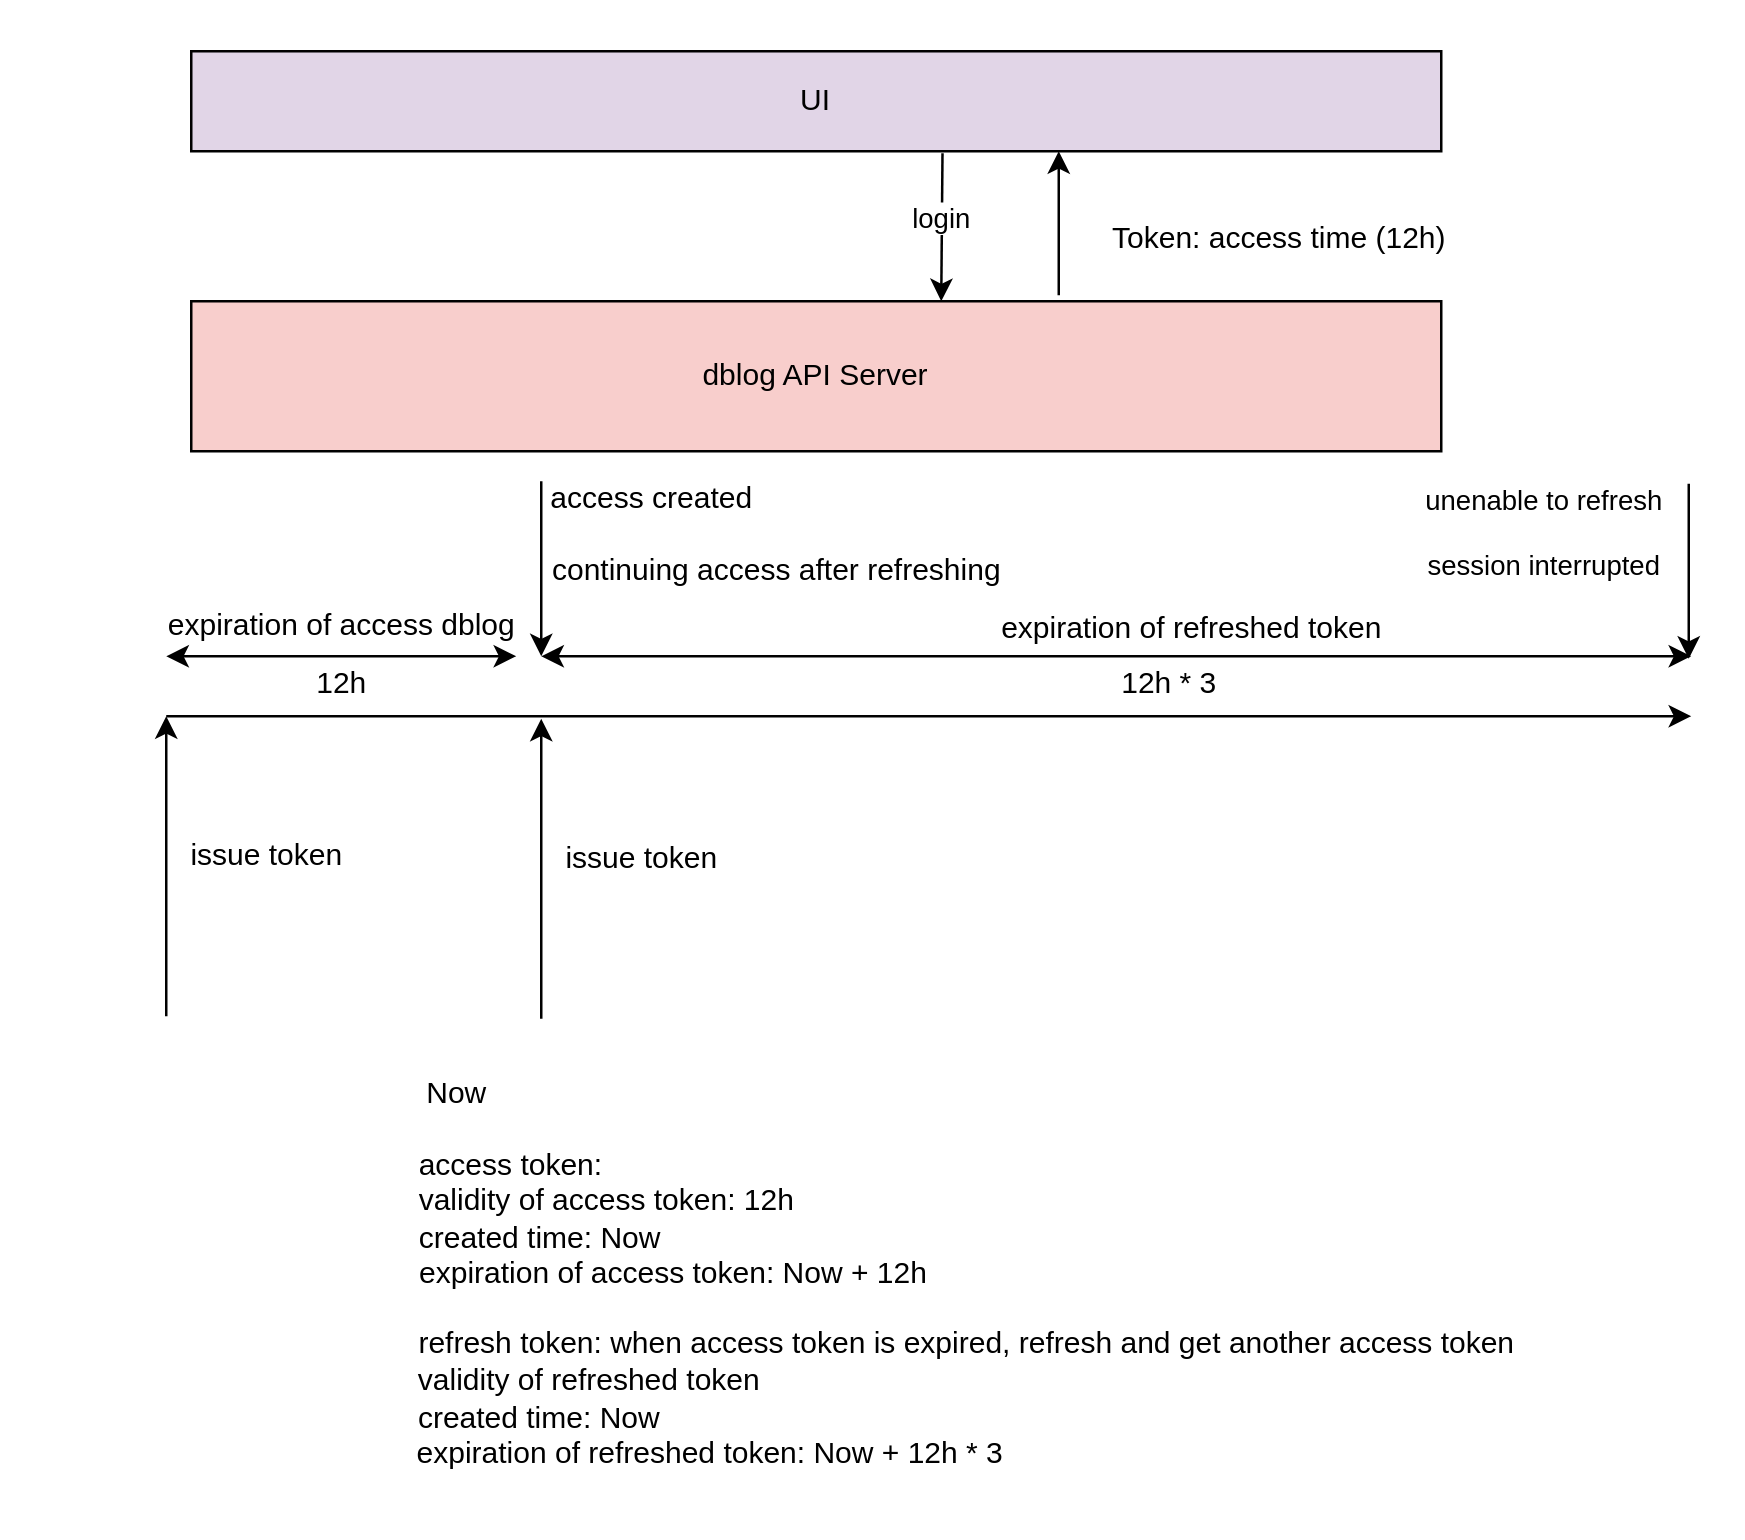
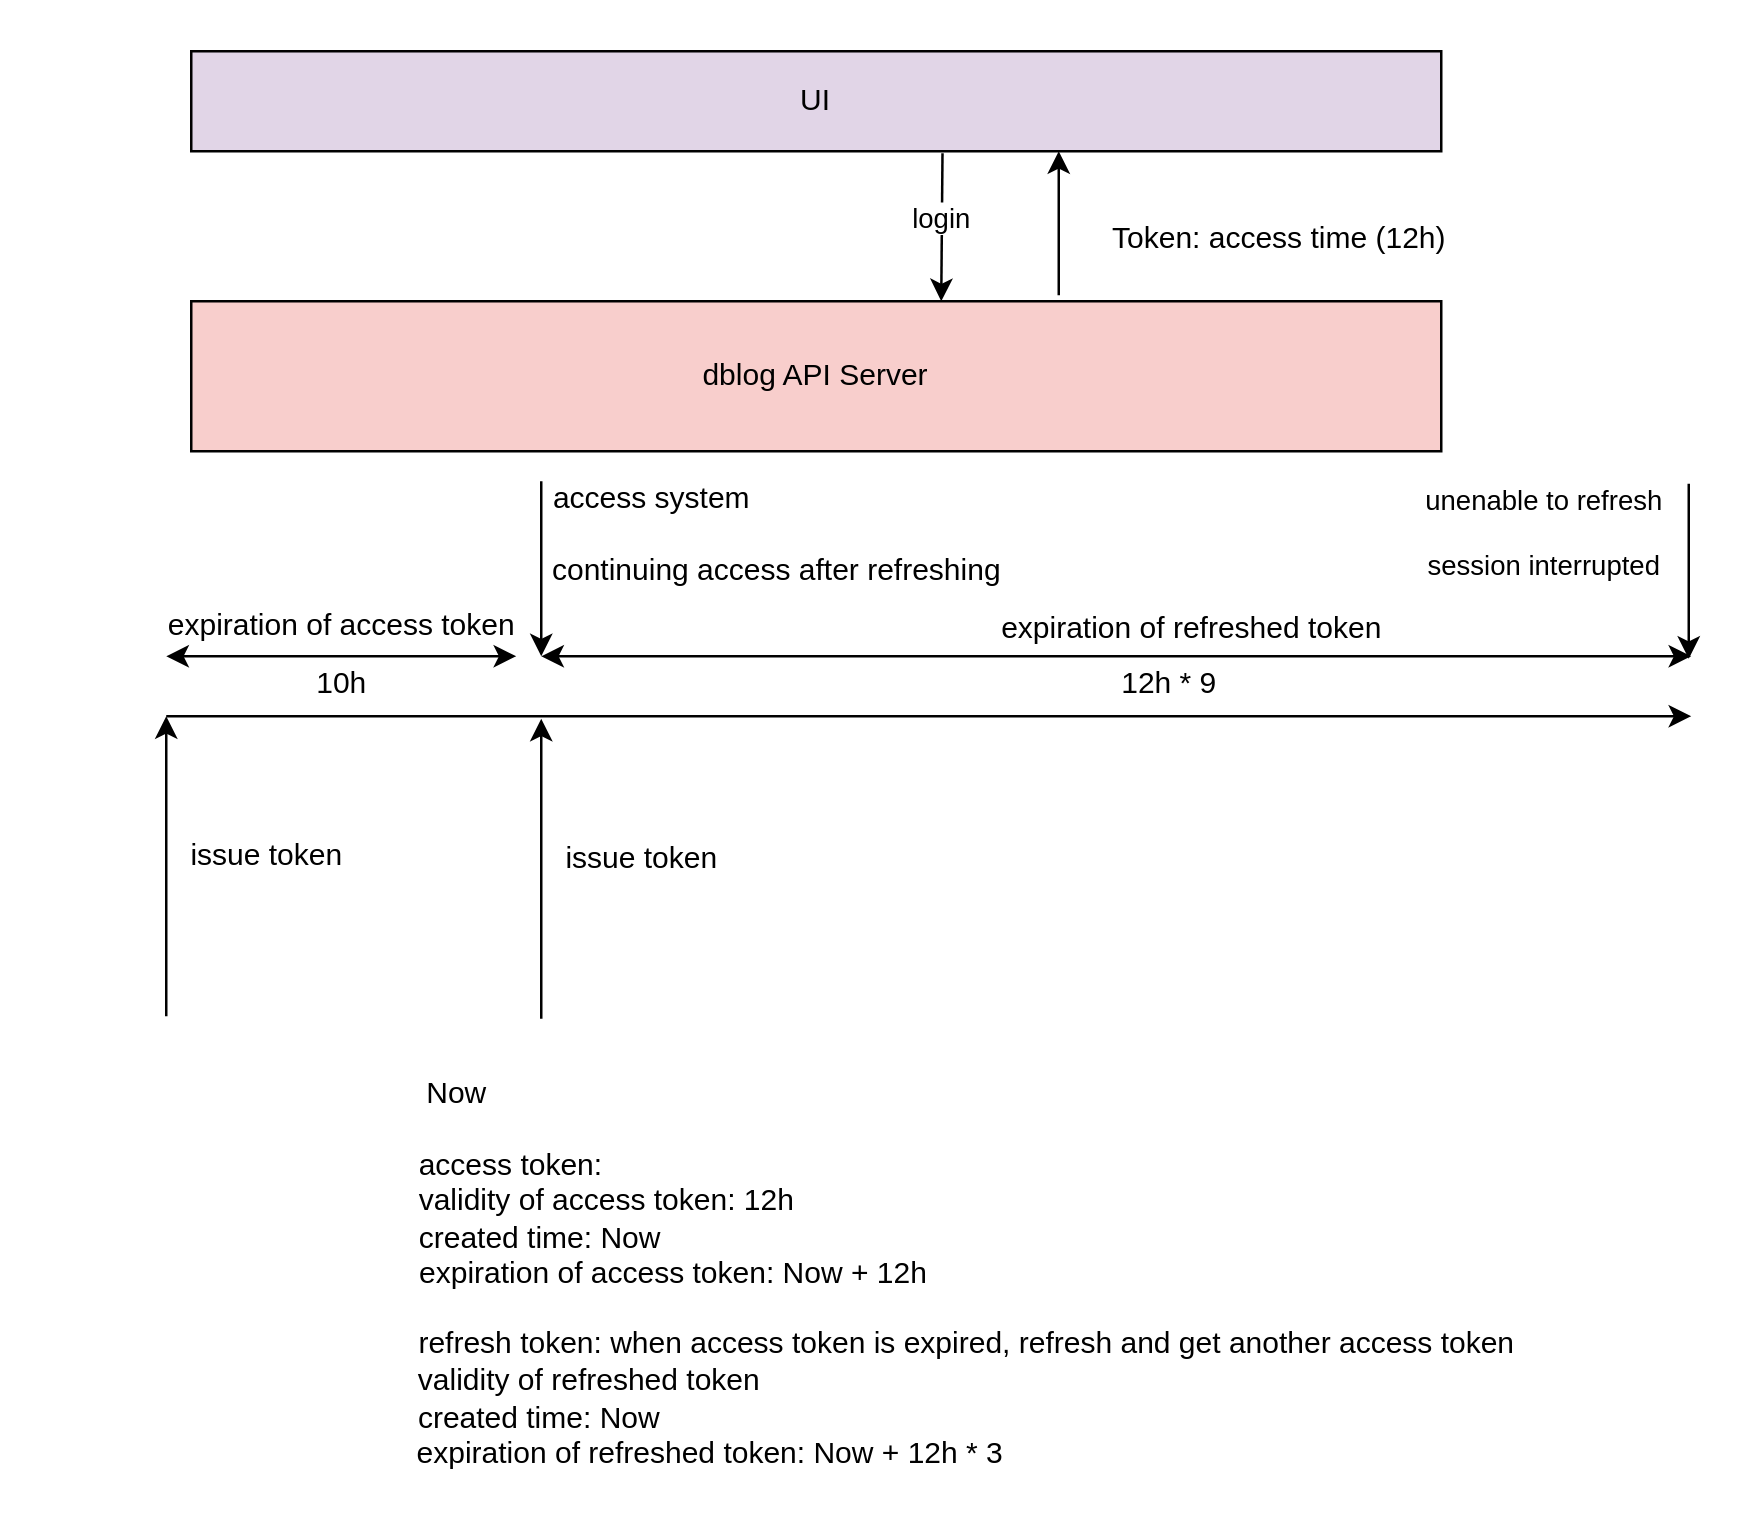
node "access created continuing access after refreshing": label "access created continuing access after refreshing" -> "access system continuing access after refreshing"
node "expiration of access dblog": label "expiration of access dblog" -> "expiration of access token"
node "12h": label "12h" -> "10h"
node "12h * 3": label "12h * 3" -> "12h * 9"
